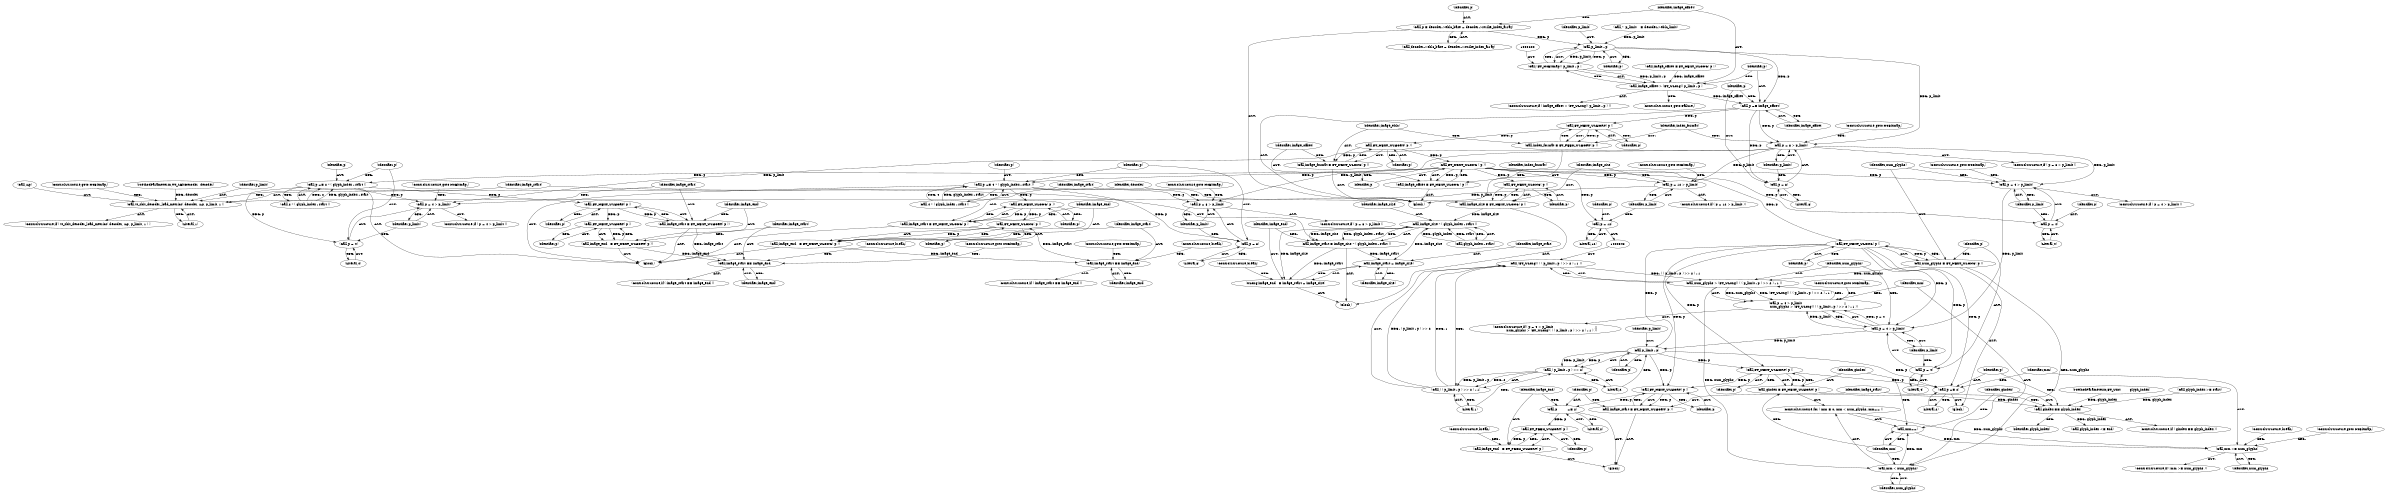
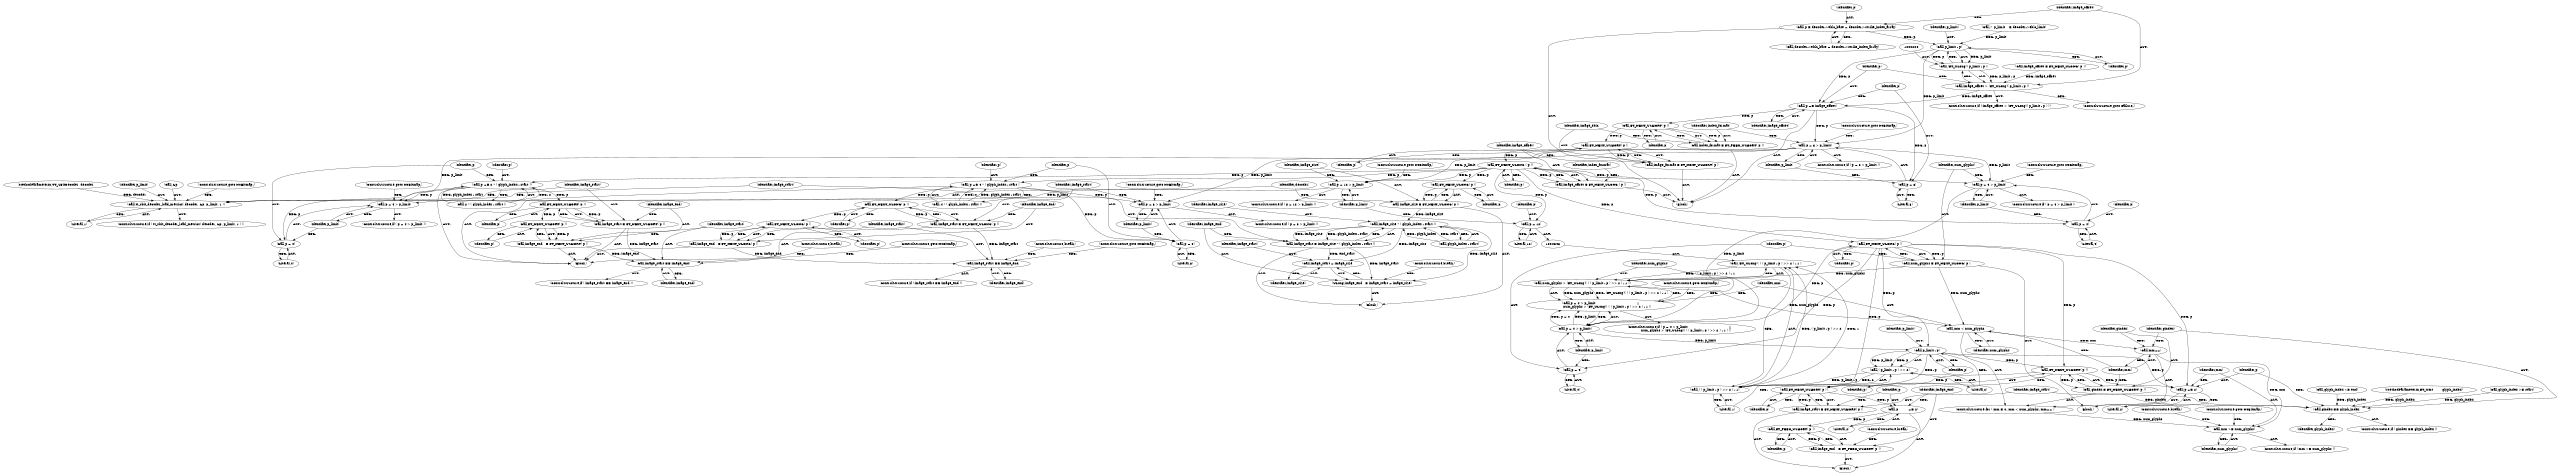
node "(Call,(FT_NoBitmap)( p_limit - p ))": label "(Call,(FT_NoBitmap)( p_limit - p ))" -> "(Call,(FT_ULong)( p_limit - p ))"
node "(Call,image_format = FT_NEXT_ULONG( p ))": label "(Call,image_format = FT_NEXT_ULONG( p ))" -> "(Call,image_format = FT_NEXT_USHORT( p ))"
edge "(Call,image_start = image_size * ( glyph_index - start ))" -> "(Call,image_start + image_size)": label "DDG: image_start" -> "DDG: end_start"
edge "(Call,num_glyphs = FT_NEXT_ULONG( p ))" -> "(Call,mm < num_glyphs)": label "CFG: num_glyphs" -> "DDG: num_glyphs"
edge "(Call,gindex == glyph_index)" -> "(Call,glyph_index <= end)": reversed
edge "(ControlStructure,for ( mm = 0; mm < num_glyphs; mm++ ))" -> "(Call,mm++)": reversed
